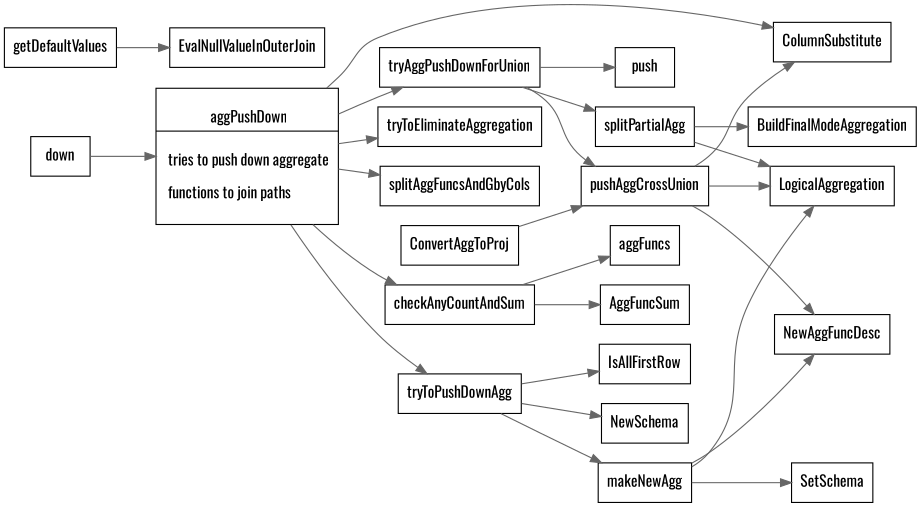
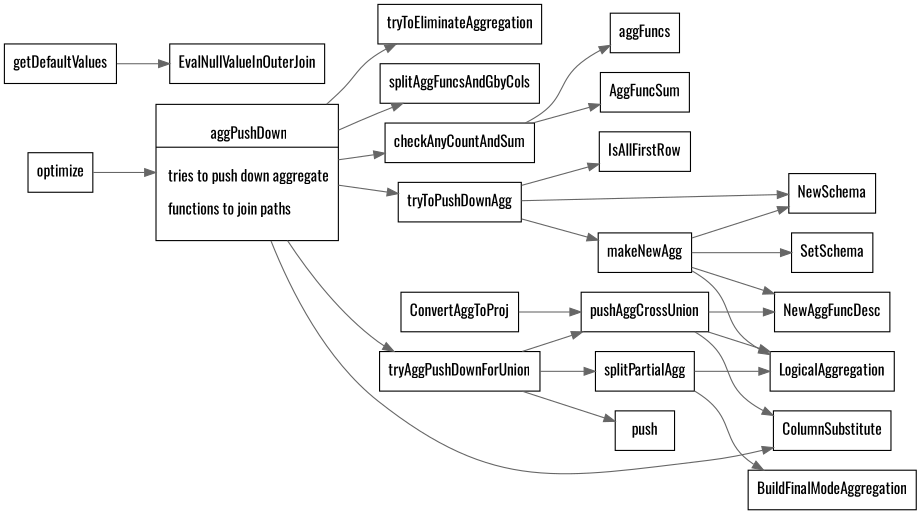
node "down": label "down" -> "optimize"
edge "makeNewAgg" -> "NewSchema": added
